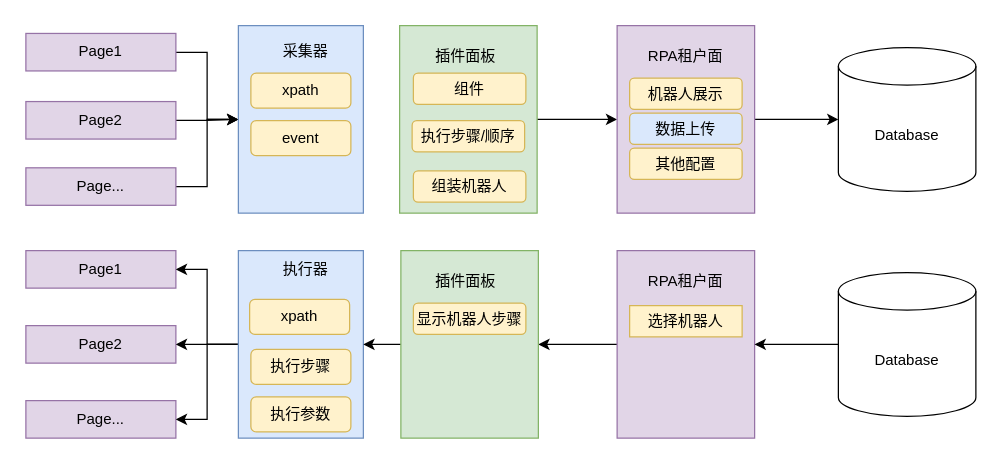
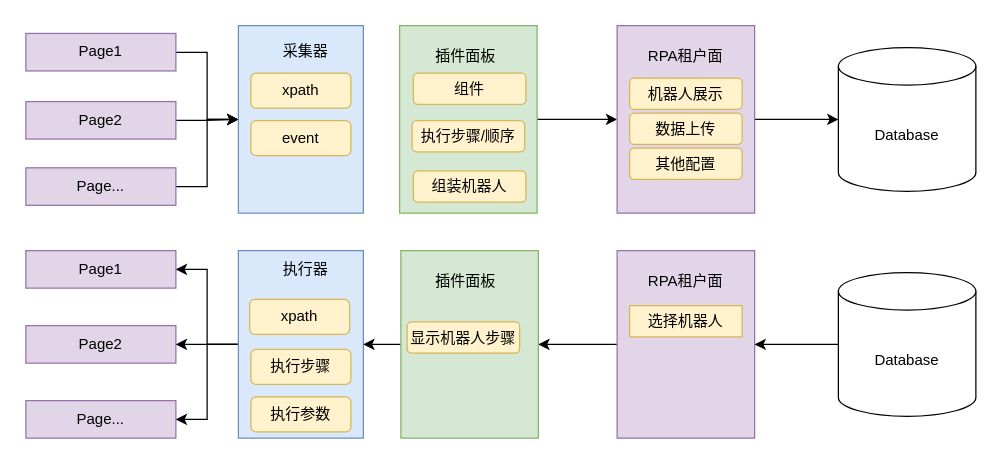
node "数据上传": fillcolor #dae8fc -> #fff2cc
node "显示机器人步骤": moved (469, 319) -> (463, 338)
